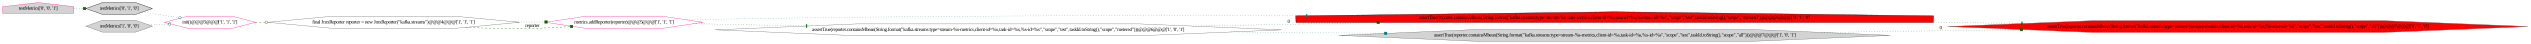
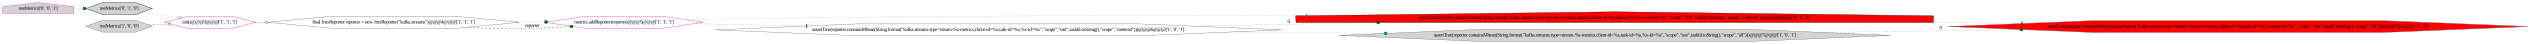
edge "testMetrics['1', '0', '0']" -> "init()@@@3@@@['1', '1', '1']": style dotted -> dashed
